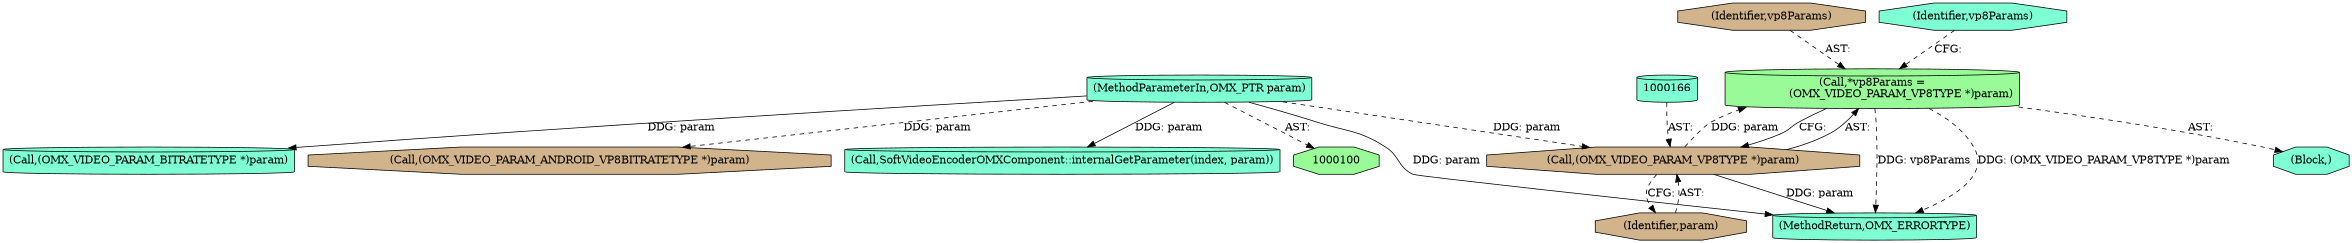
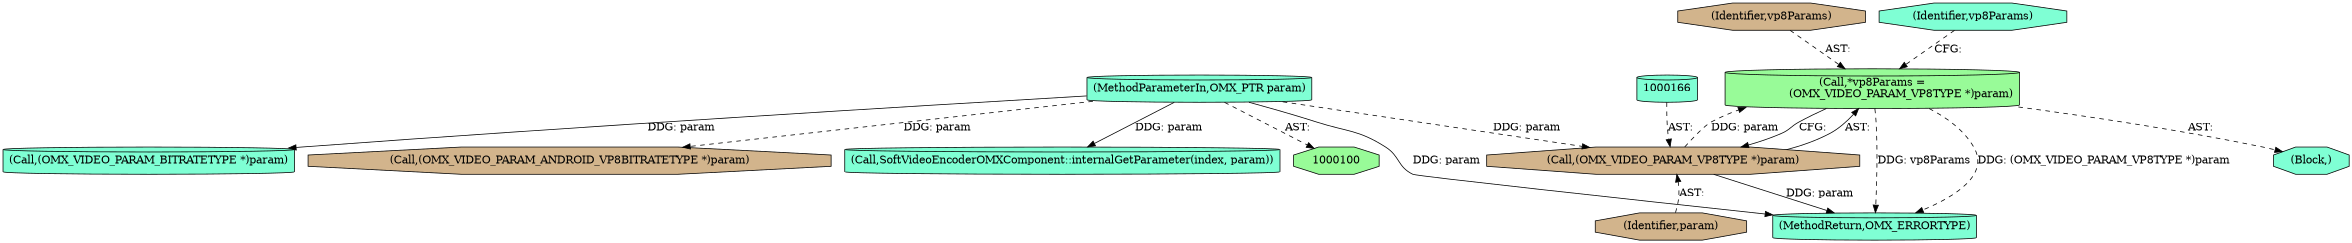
edge "(Call,(OMX_VIDEO_PARAM_VP8TYPE *)param)" -> "(Identifier,param)": removed, label "CFG:"
